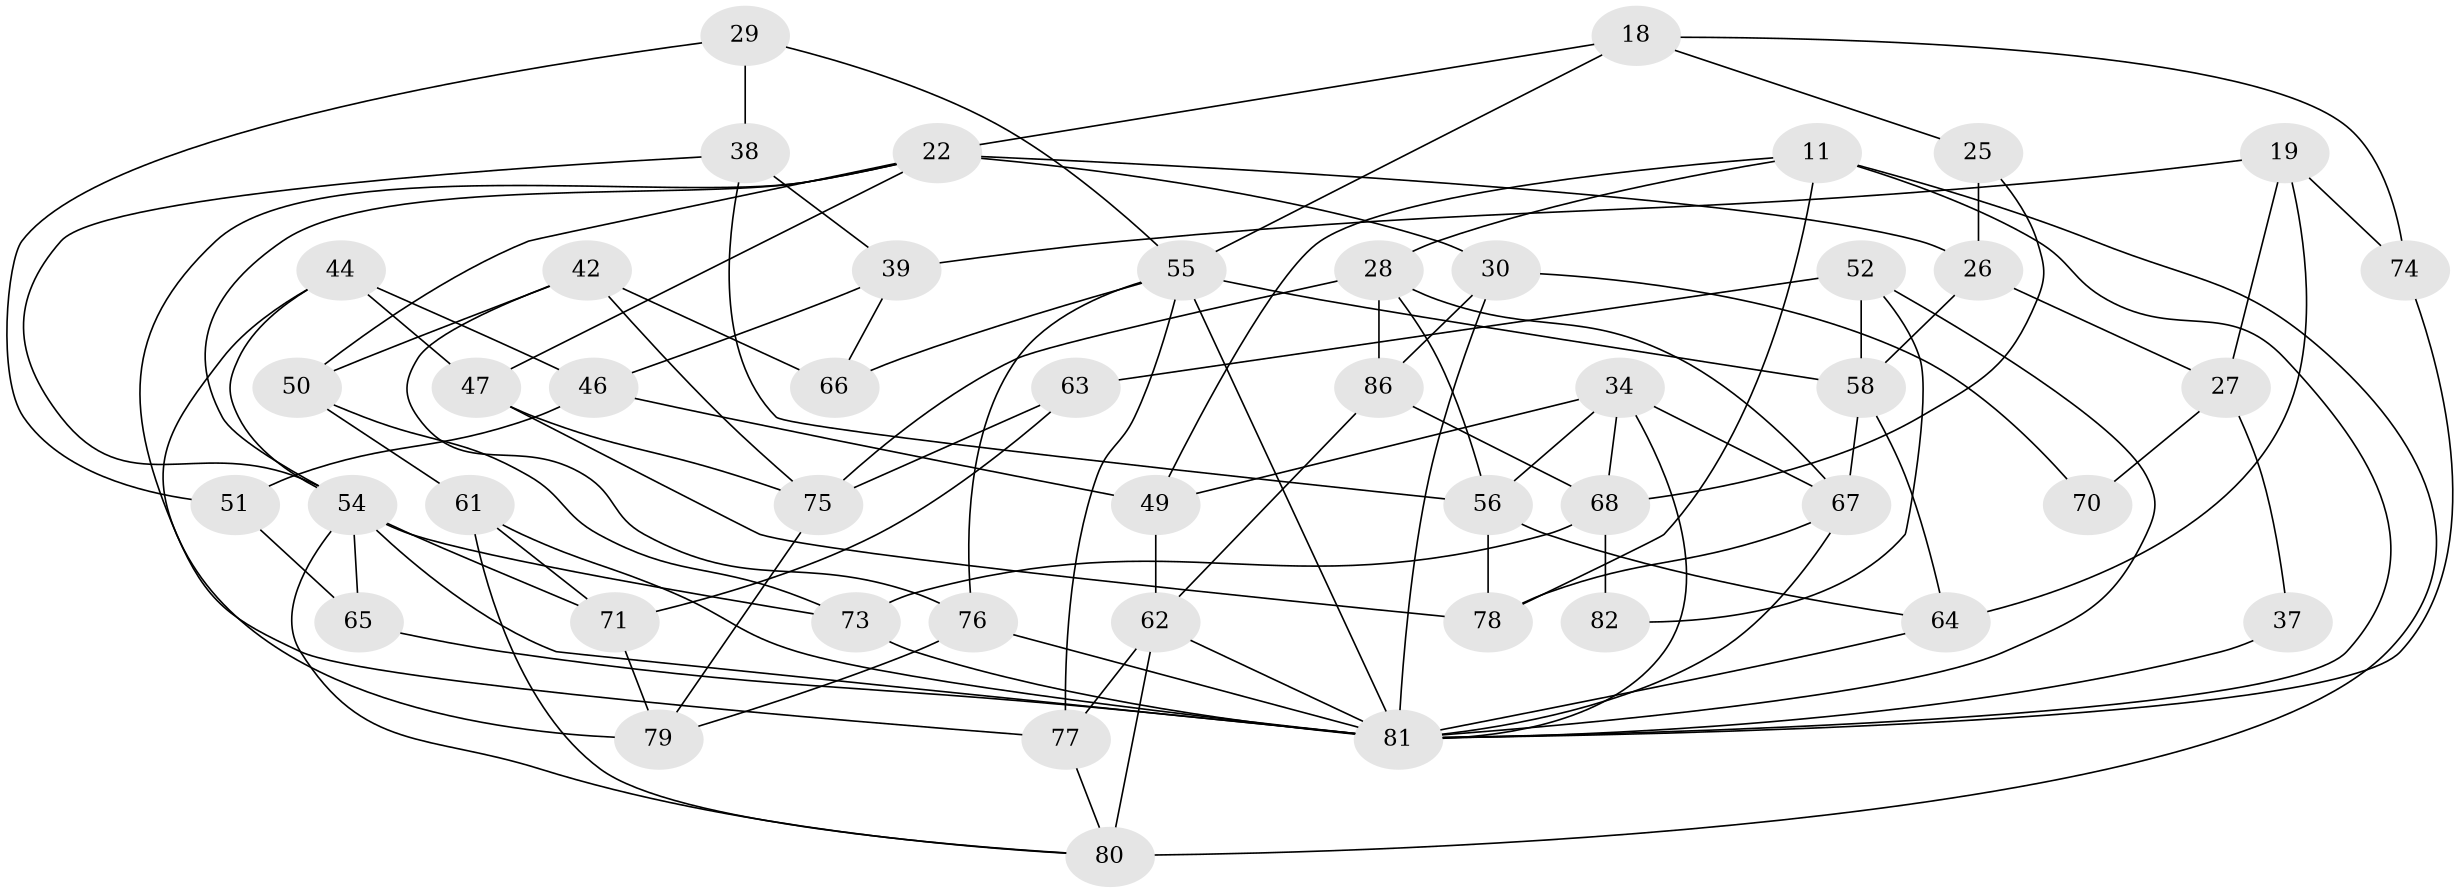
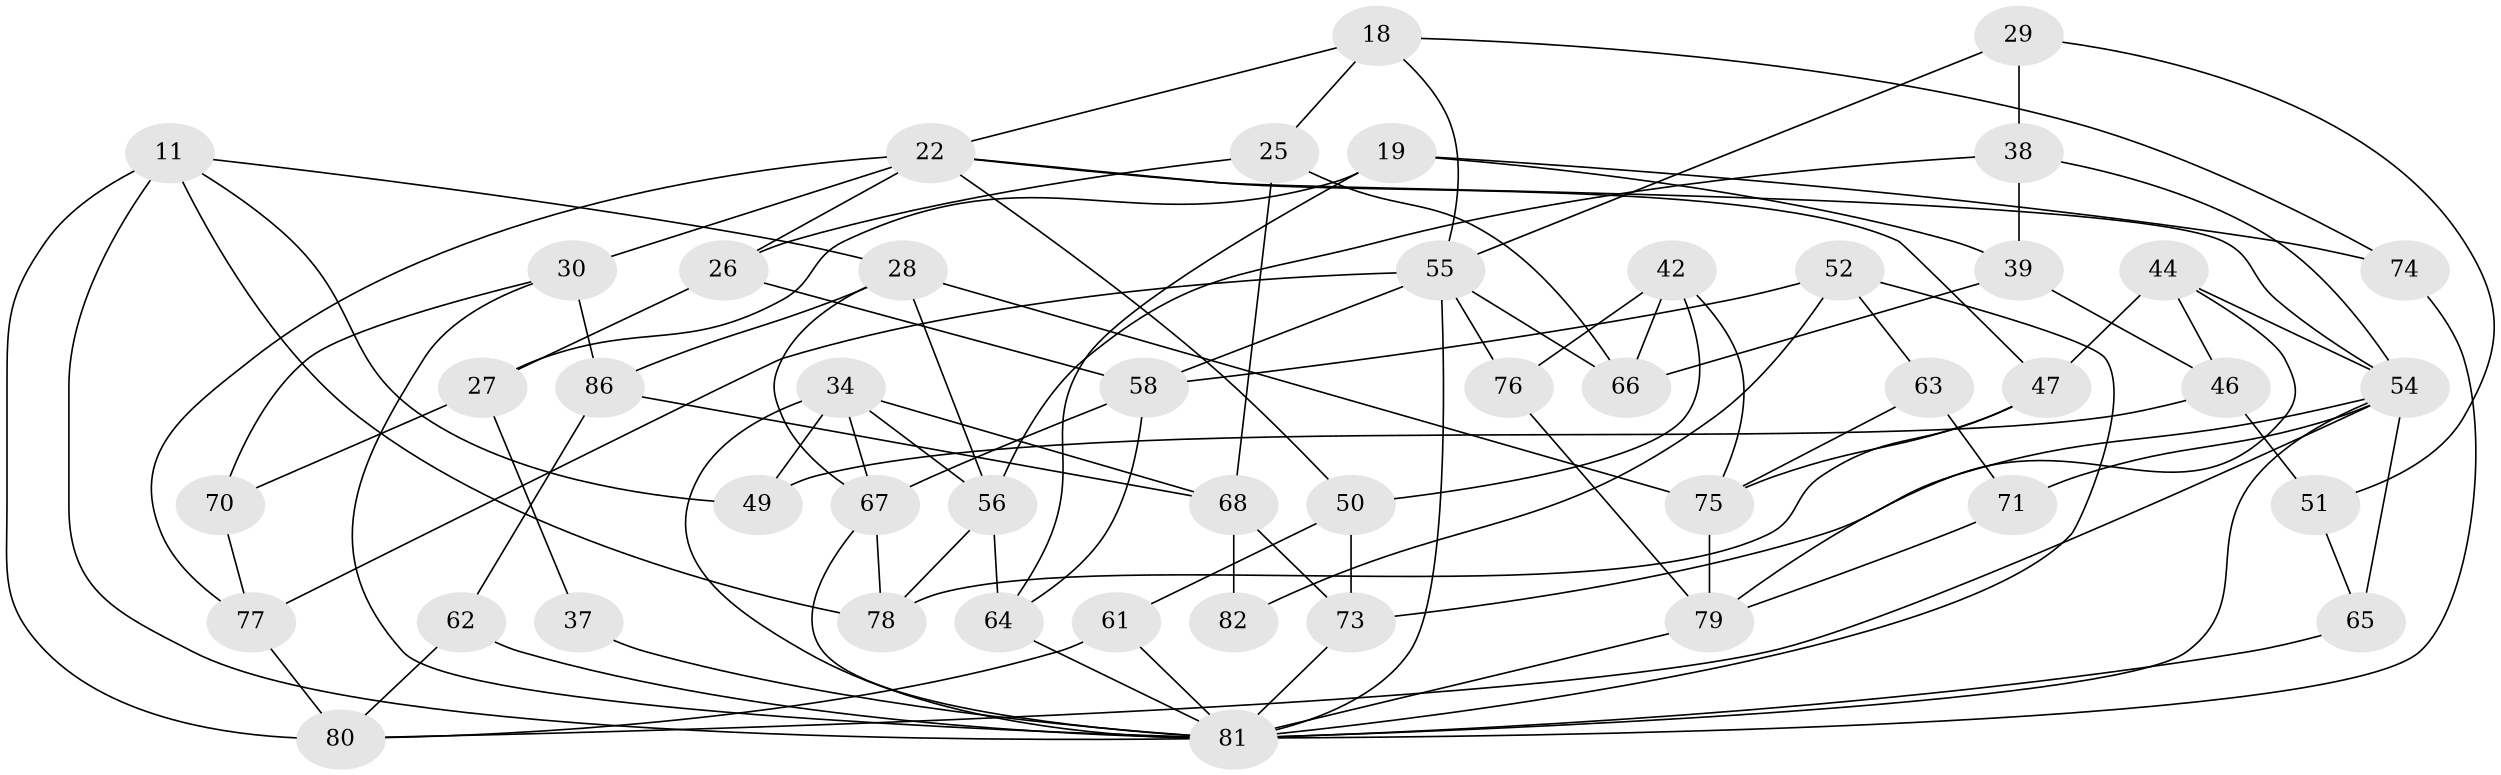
edge "25" -- "66": added
edge "61" -- "71": removed
edge "49" -- "62": removed
edge "62" -- "77": now "70" -- "77"
edge "76" -- "81": now "79" -- "81"
